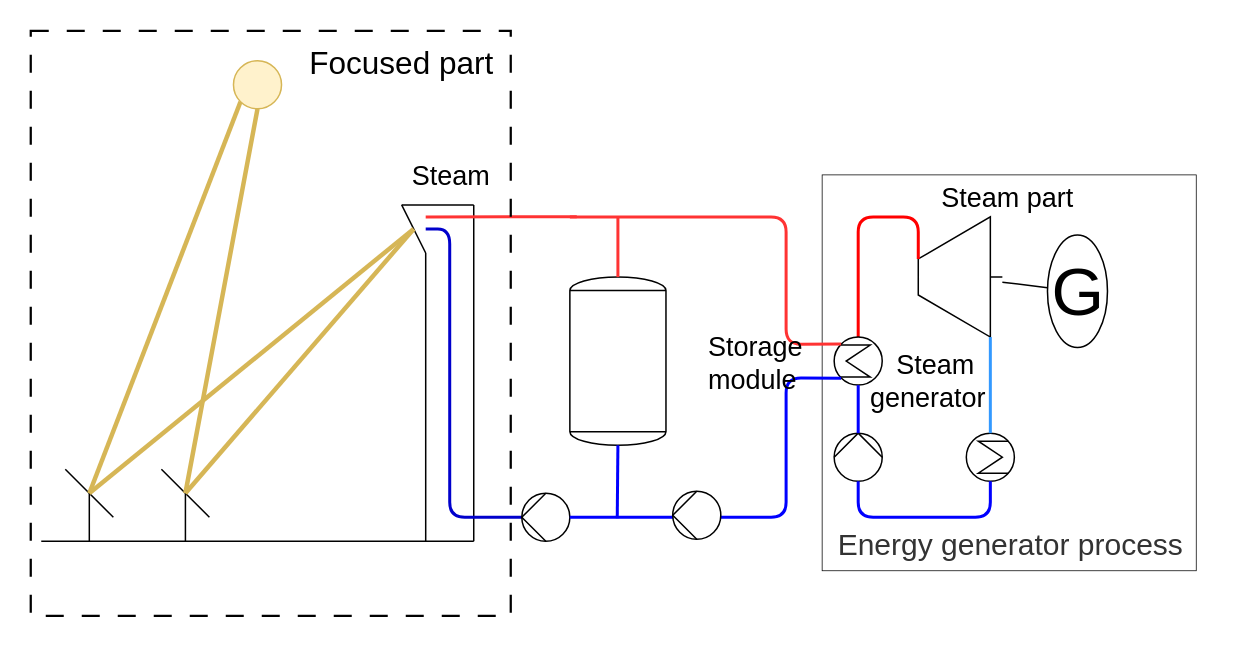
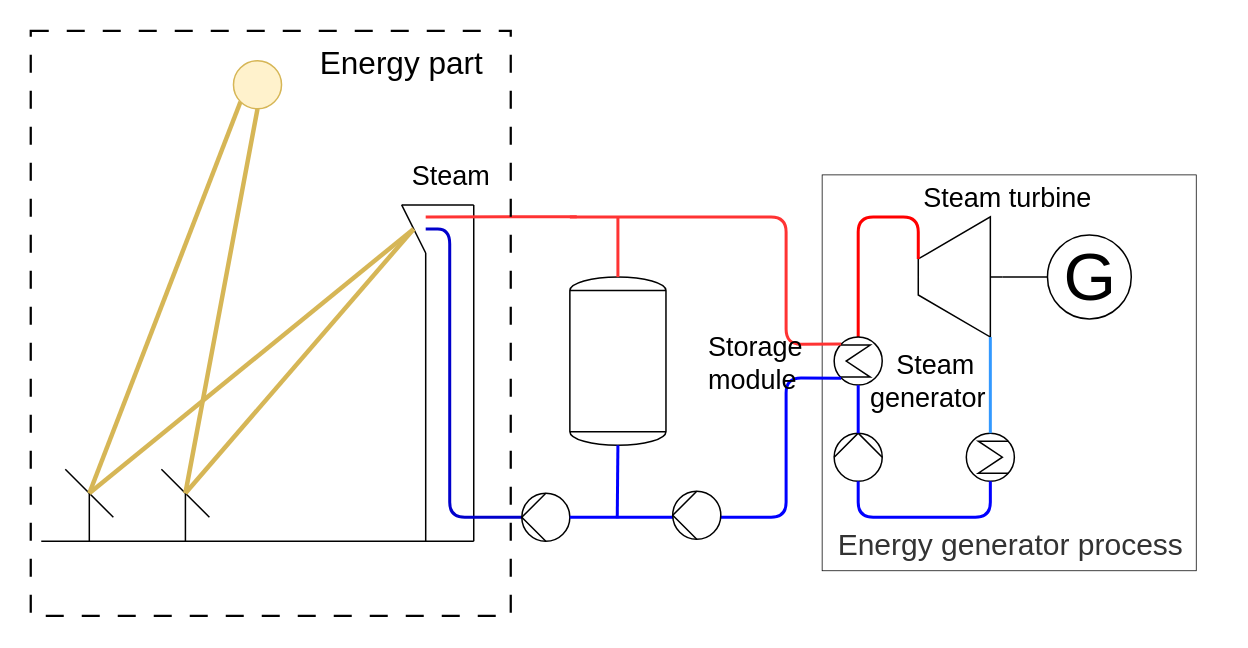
node "Focused part": label "Focused part" -> "Energy part"
node "Steam part": label "Steam part" -> "Steam turbine"
node "G": size 60x113 -> 84x84
